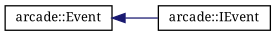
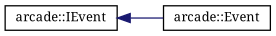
edge "arcade::IEvent" -> "arcade::Event": reversed
